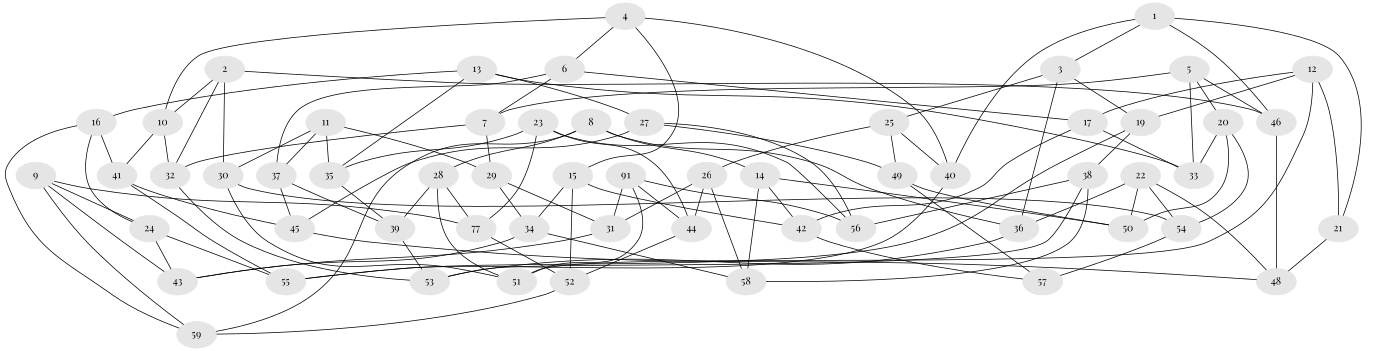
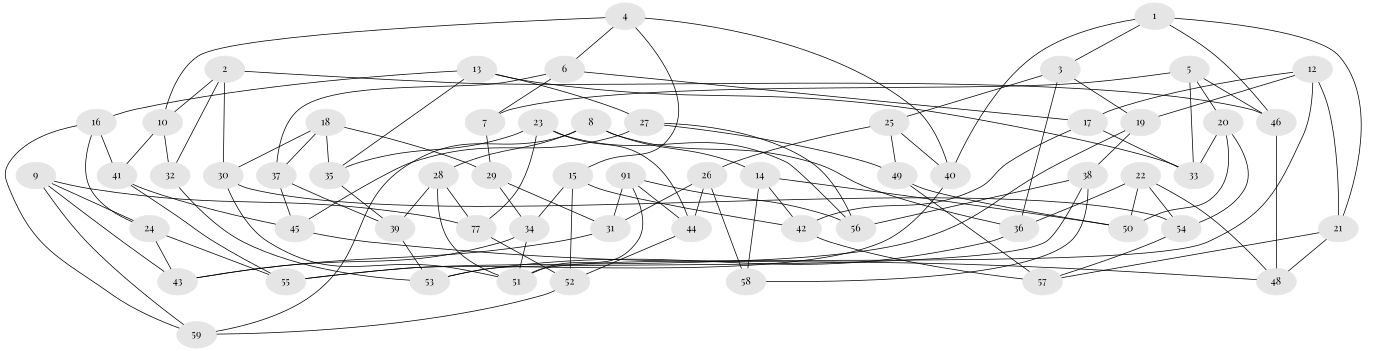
node "11": label "11" -> "18"
edge "7" -- "32": removed
edge "34" -- "58": now "34" -- "51"
edge "21" -- "57": added
